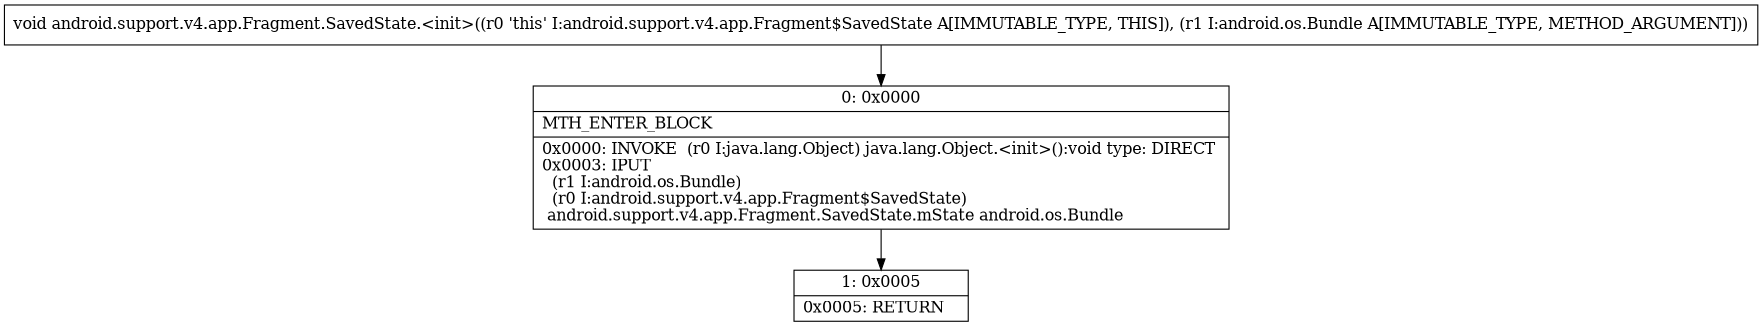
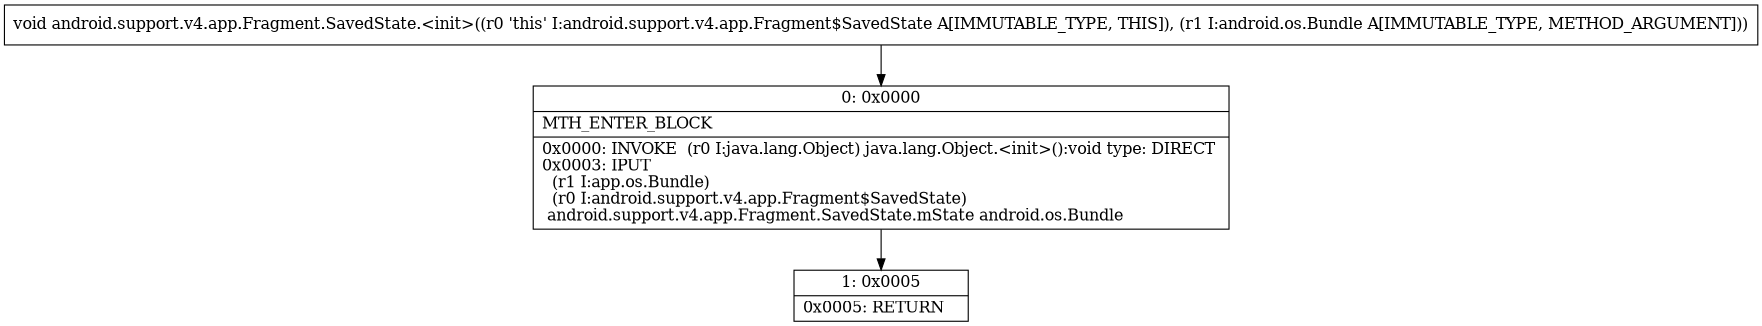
node "0: 0x0000": text "(r1 I:android.os.Bundle)" -> "(r1 I:app.os.Bundle)"
